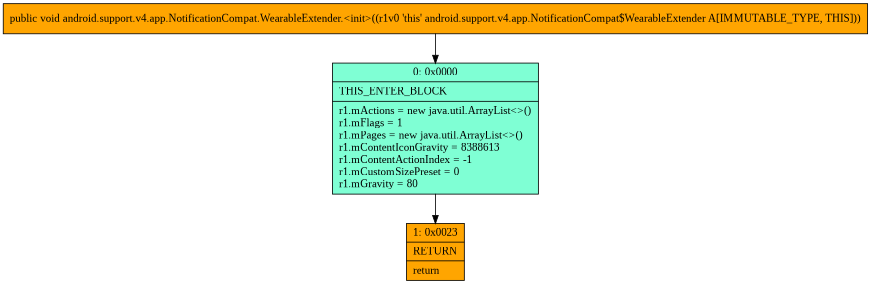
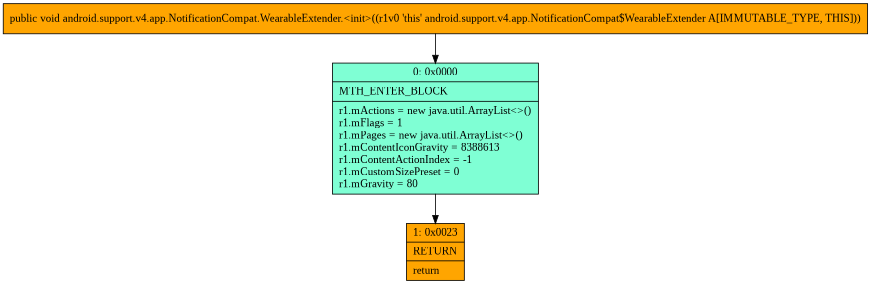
node "0: 0x0000": text "THIS_ENTER_BLOCK" -> "MTH_ENTER_BLOCK"
